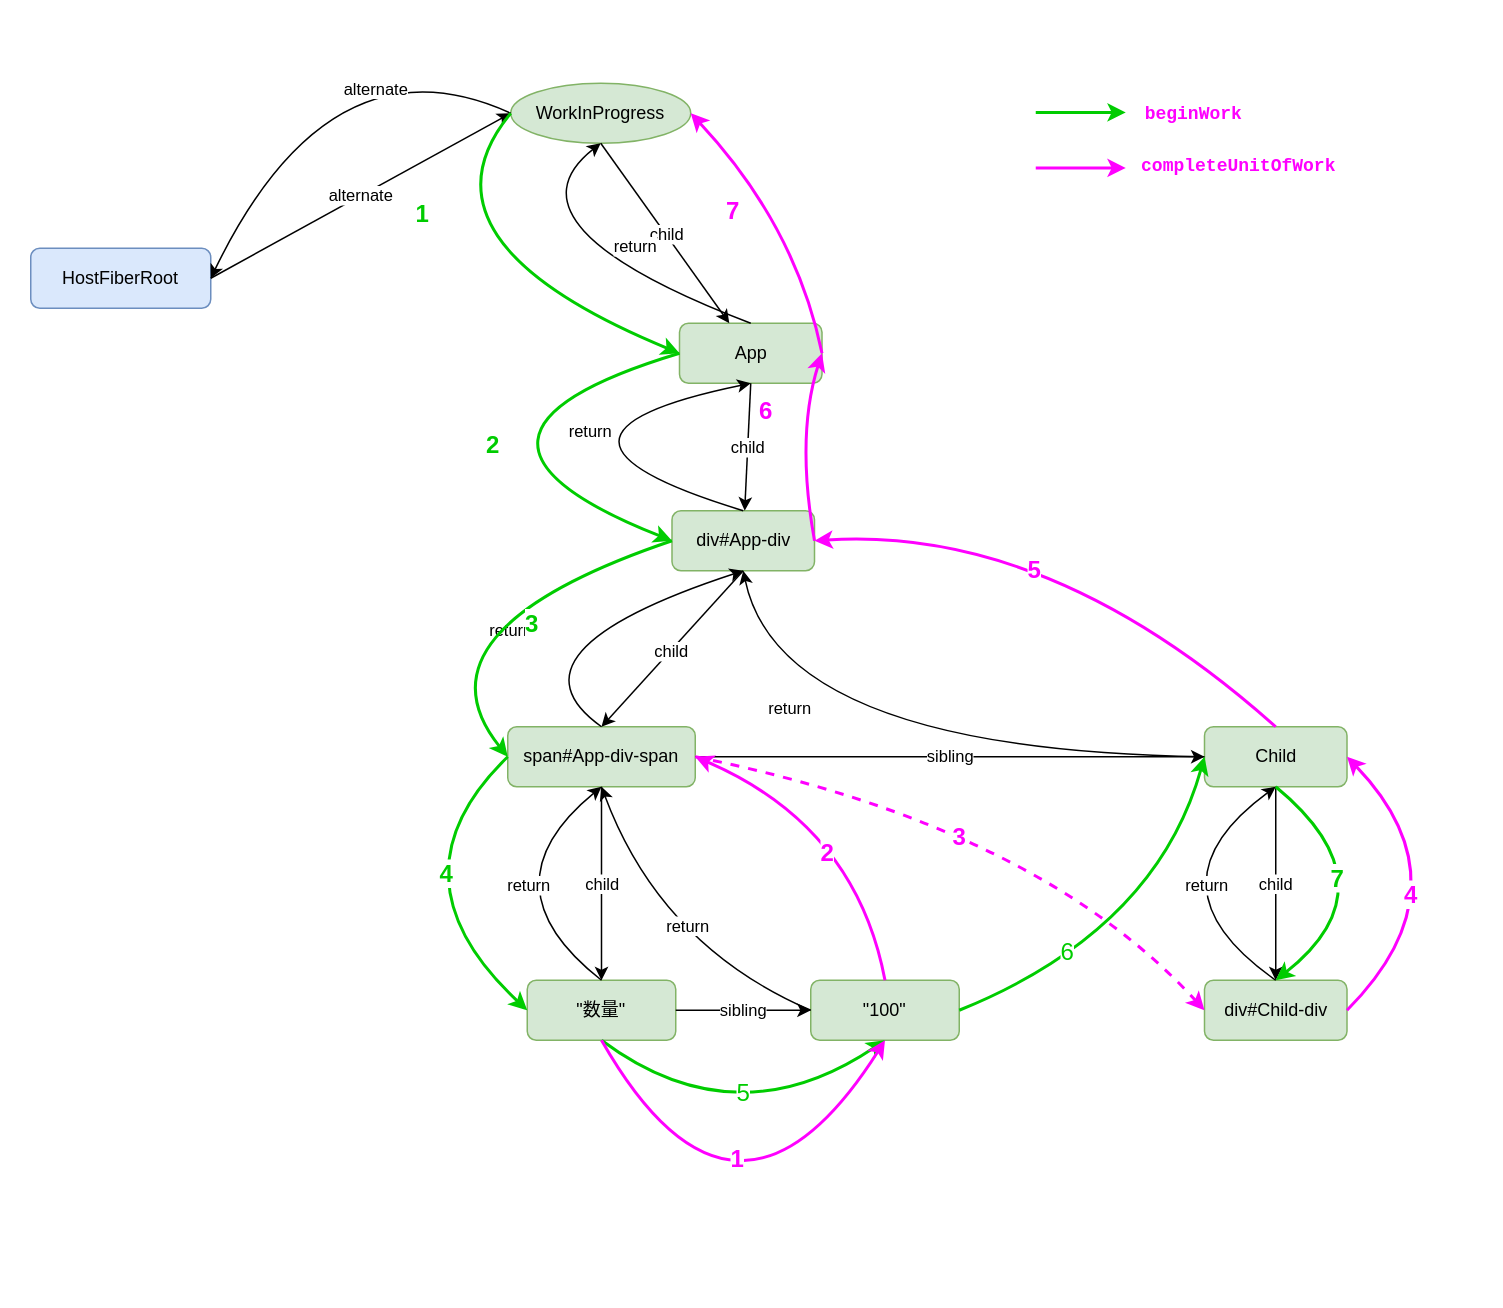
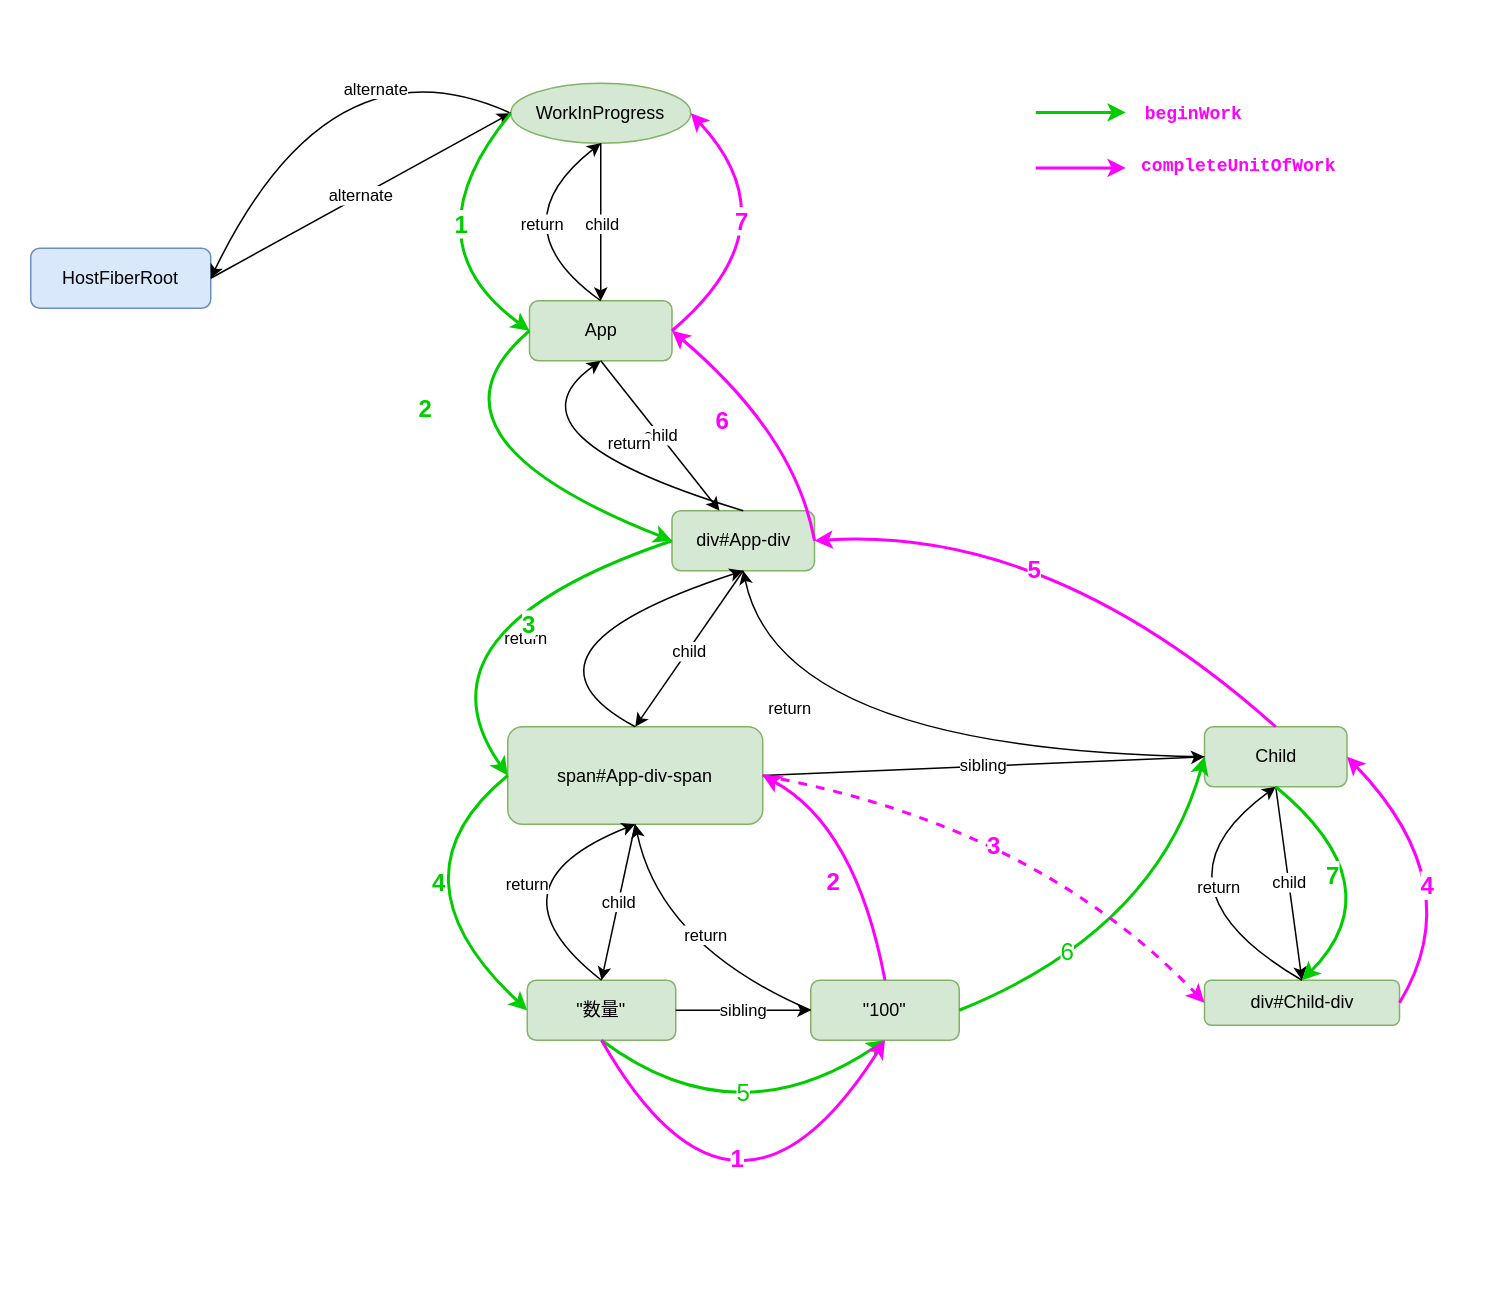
node "App": moved (751, 353) -> (601, 331)
node "span#App-div-span": size 188x60 -> 255x98
node "div#Child-div": size 143x60 -> 195x45
